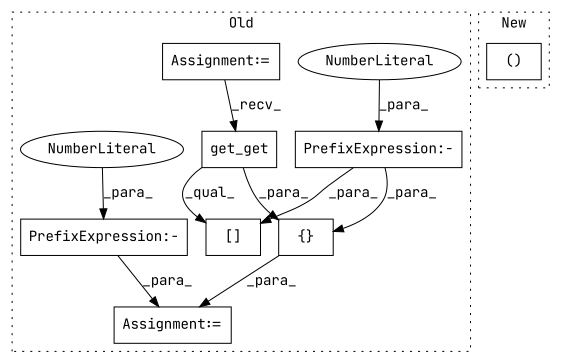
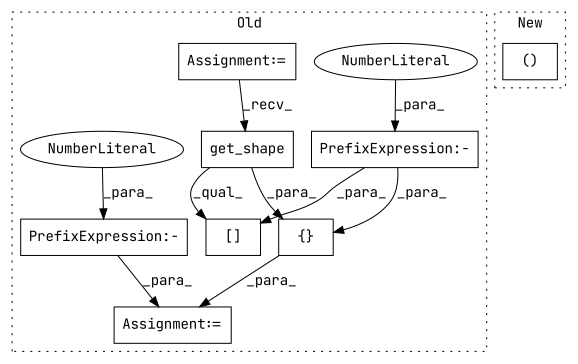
node "get_get": label "get_get" -> "get_shape"
